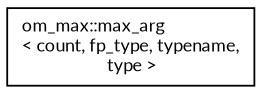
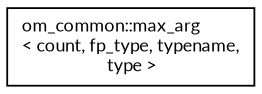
node "om_max::max_arg < count, fp_type, typename, type >": label "om_max::max_arg < count, fp_type, typename, type >" -> "om_common::max_arg < count, fp_type, typename, type >"
